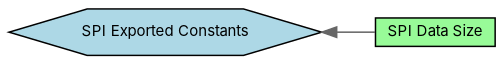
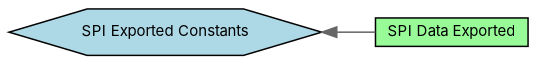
node "SPI Data Size": label "SPI Data Size" -> "SPI Data Exported"
